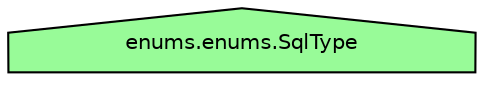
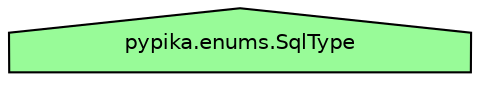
node "enums.enums.SqlType": label "enums.enums.SqlType" -> "pypika.enums.SqlType"
